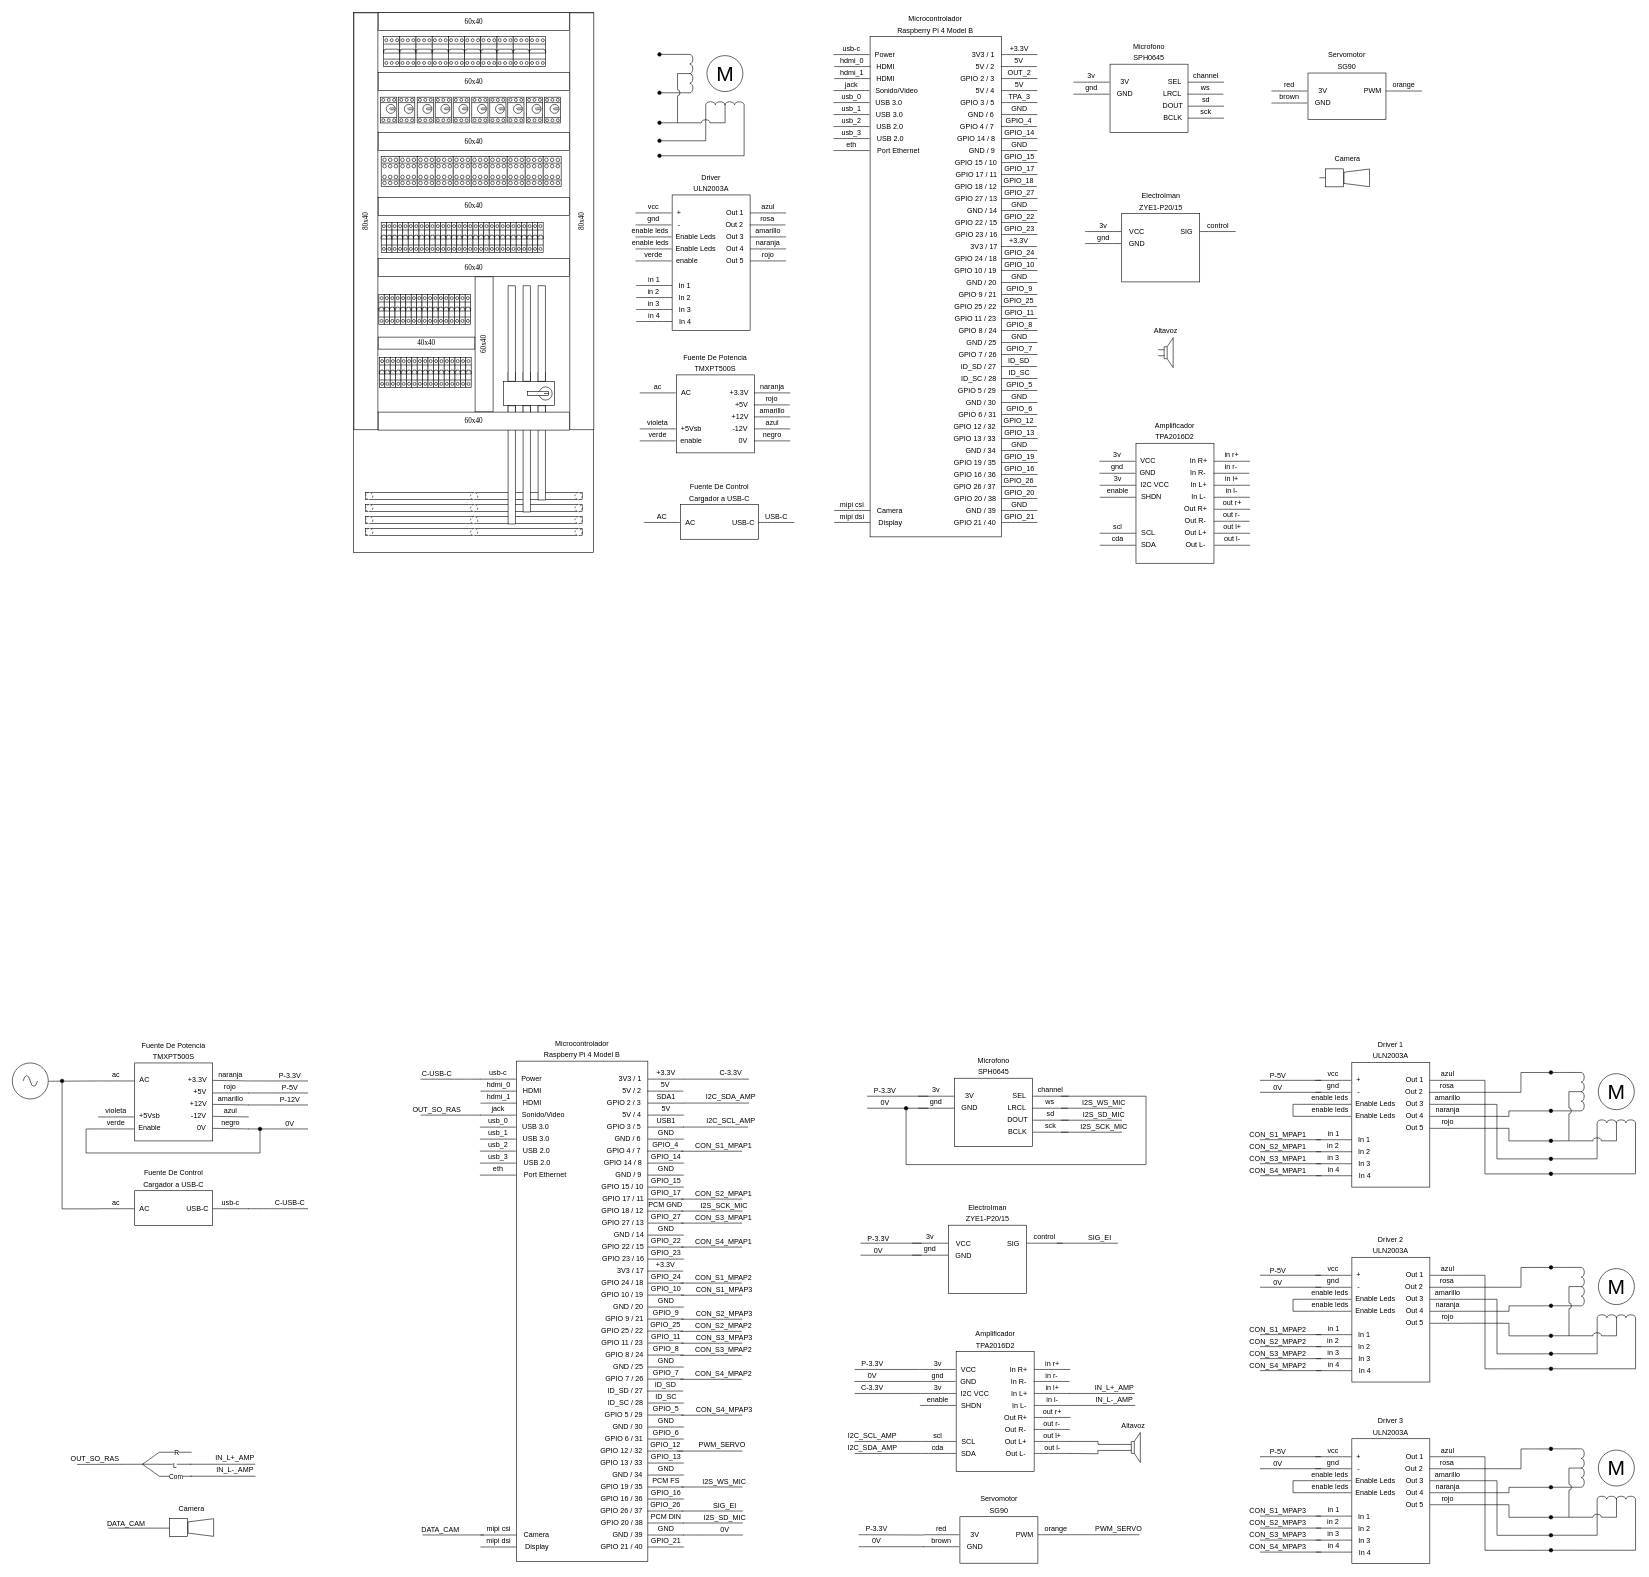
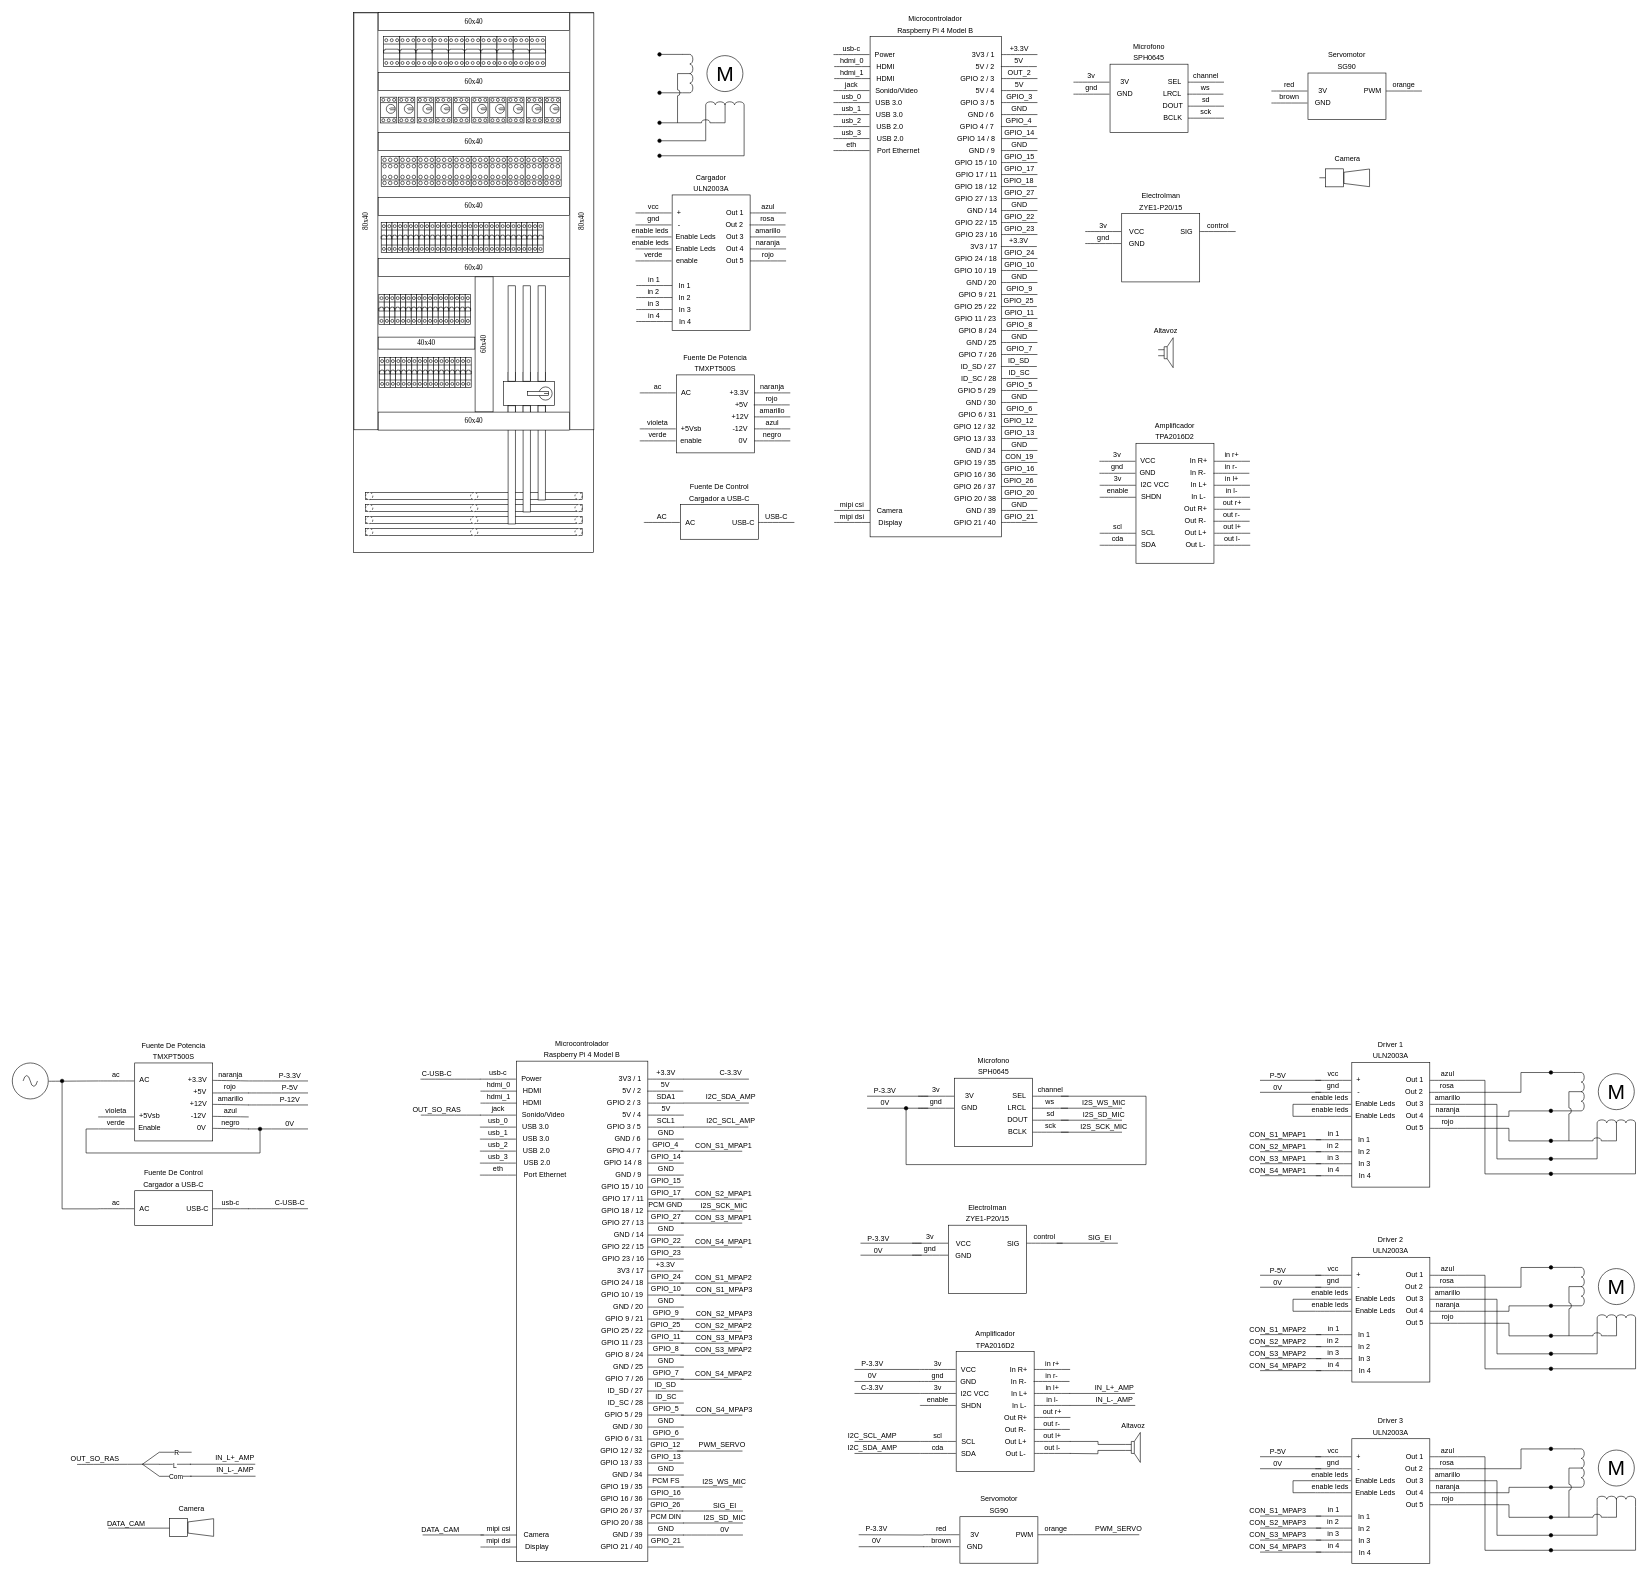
node "TPA_3": label "TPA_3" -> "GPIO_3"
node "Driver": label "Driver" -> "Cargador"
node "GPIO_19": label "GPIO_19" -> "CON_19"
node "USB1": label "USB1" -> "SCL1"
